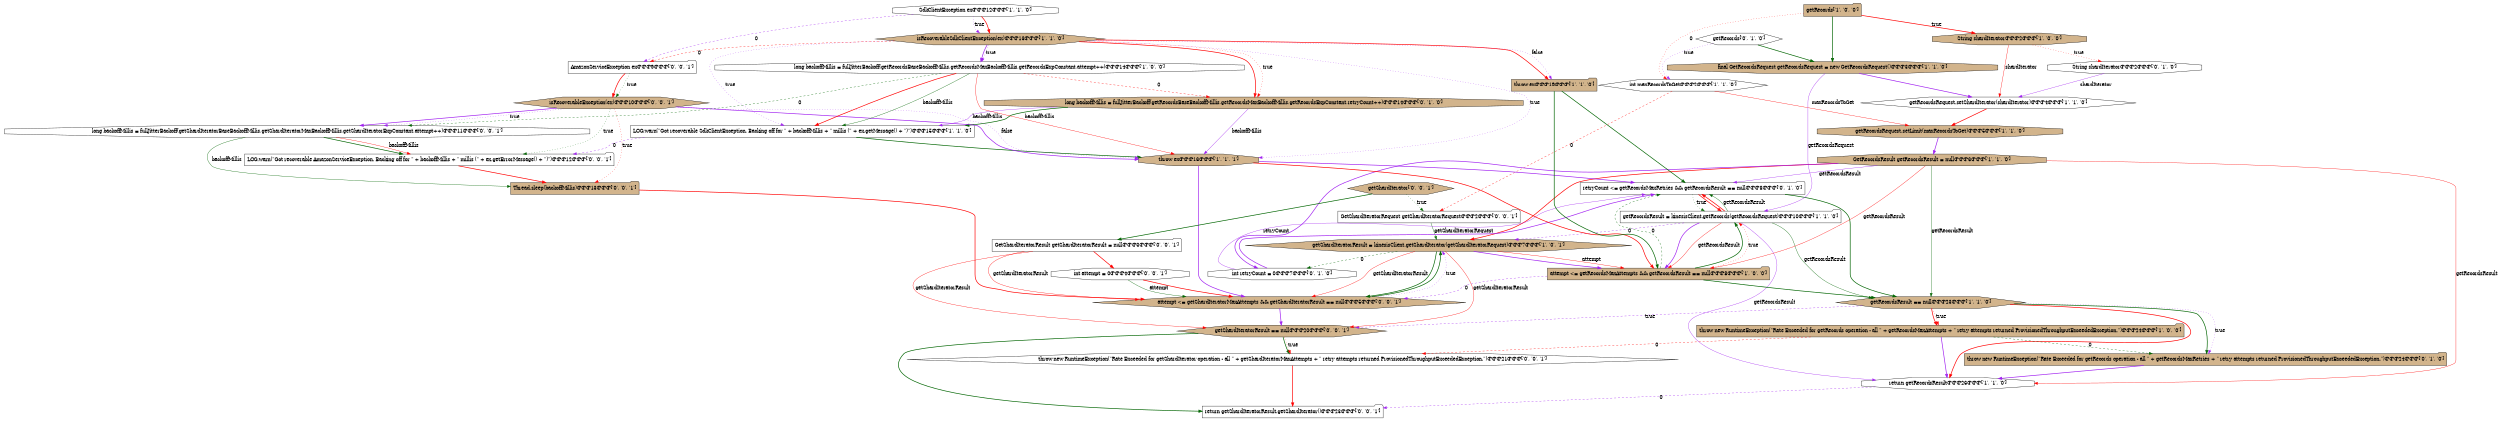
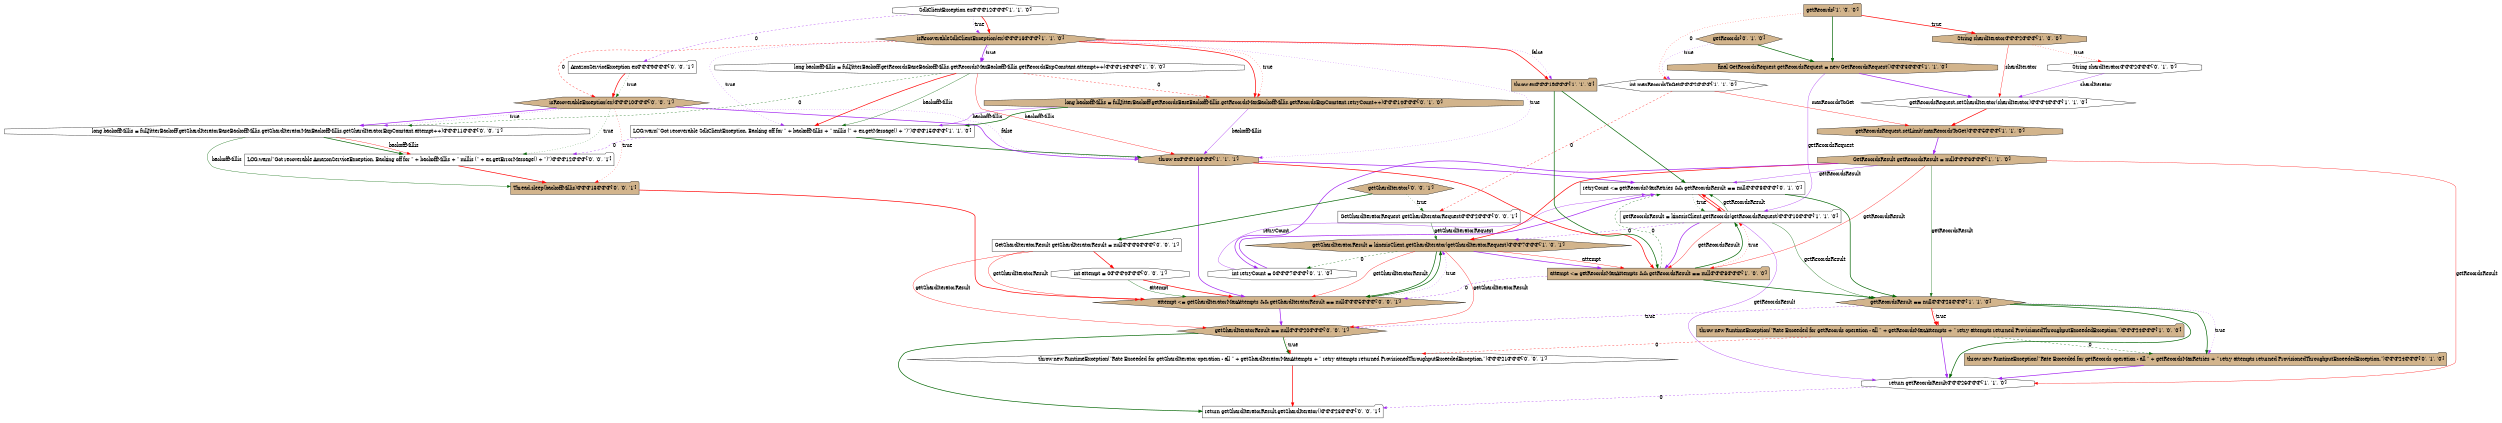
node "getRecords['0', '1', '0']": fillcolor white -> tan
edge "isRecoverableSdkClientException(ex)@@@13@@@['1', '1', '0']" -> "AmazonServiceException ex@@@9@@@['0', '0', '1']": now "isRecoverableSdkClientException(ex)@@@13@@@['1', '1', '0']" -> "isRecoverableException(ex)@@@10@@@['0', '0', '1']"
edge "getRecordsResult == null@@@23@@@['1', '1', '0']" -> "return getRecordsResult@@@26@@@['1', '1', '0']": color red -> darkgreen
